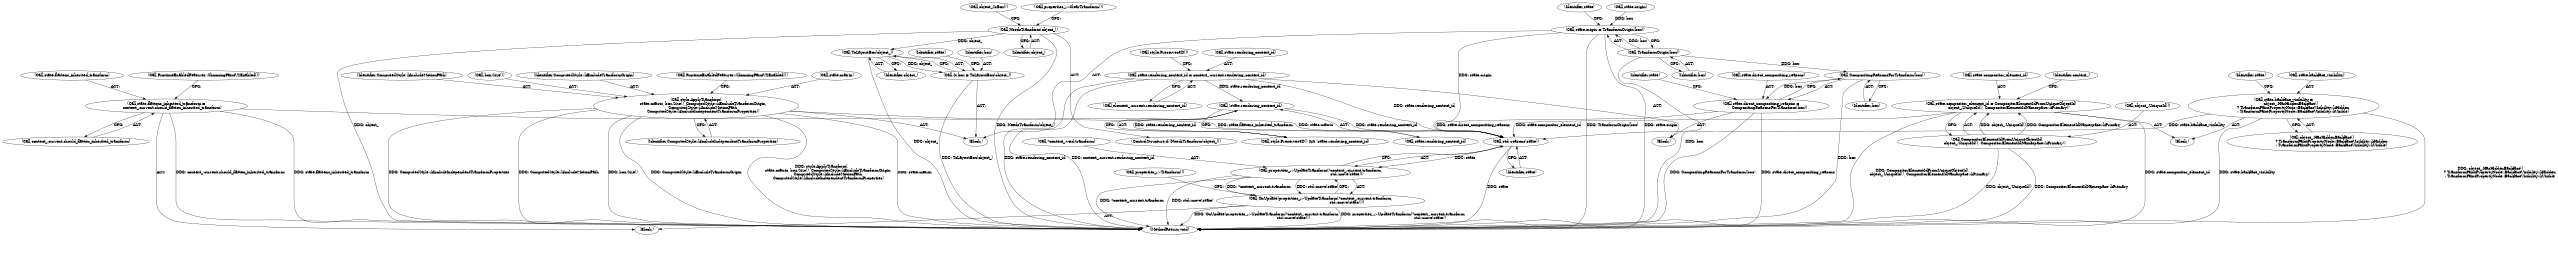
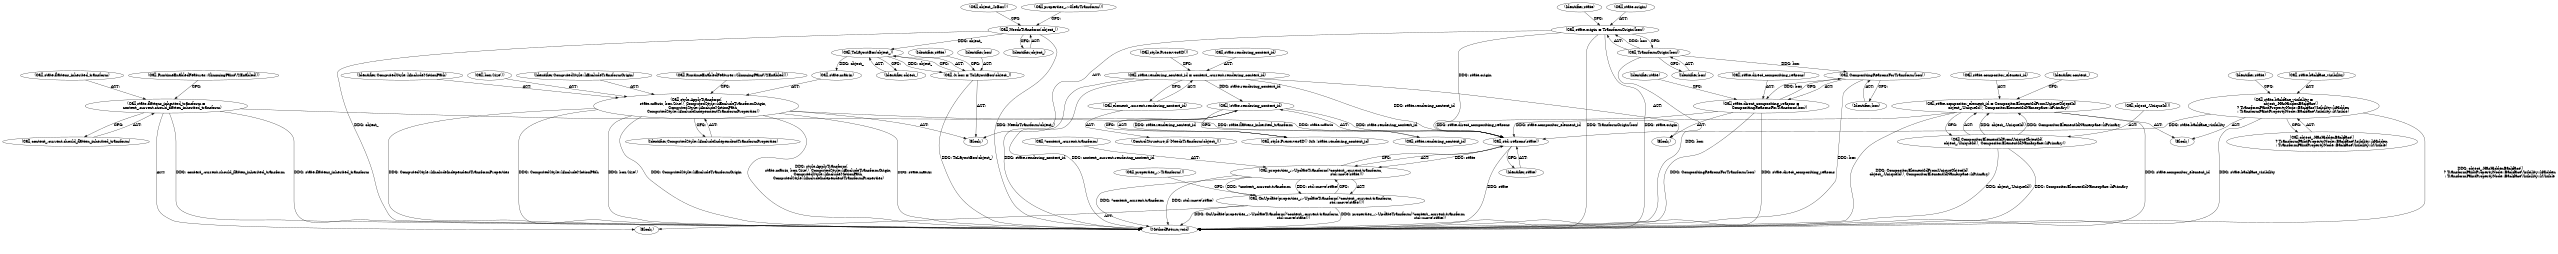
edge "(Call,state.origin)" -> "(Call,state.origin = TransformOrigin(box))": label "DDG: box" -> "AST: "
edge "(Call,NeedsTransform(object_))" -> "(ControlStructure,if (NeedsTransform(object_)))": now "(Call,element_.current.rendering_context_id)" -> "(ControlStructure,if (NeedsTransform(object_)))"
node "(Call,*context_.void.transform)": label "(Call,*context_.void.transform)" -> "(Call,*context_.current.transform)"
edge "(Call,ToLayoutBox(object_))" -> "(MethodReturn,void)": now "(Call,ToLayoutBox(object_))" -> "(Call,state.matrix)"
